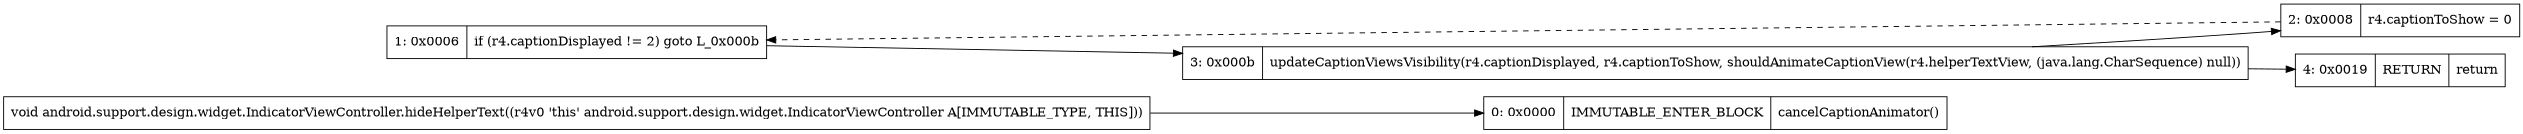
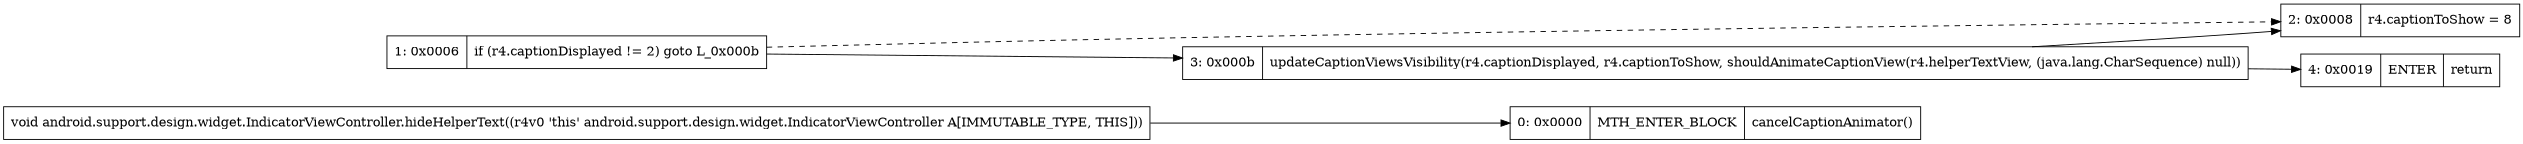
node "2: 0x0008": text "r4.captionToShow = 0" -> "r4.captionToShow = 8"
edge "2: 0x0008" -> "1: 0x0006": reversed
node "4: 0x0019": text "RETURN" -> "ENTER"
node "0: 0x0000": text "IMMUTABLE_ENTER_BLOCK" -> "MTH_ENTER_BLOCK"
